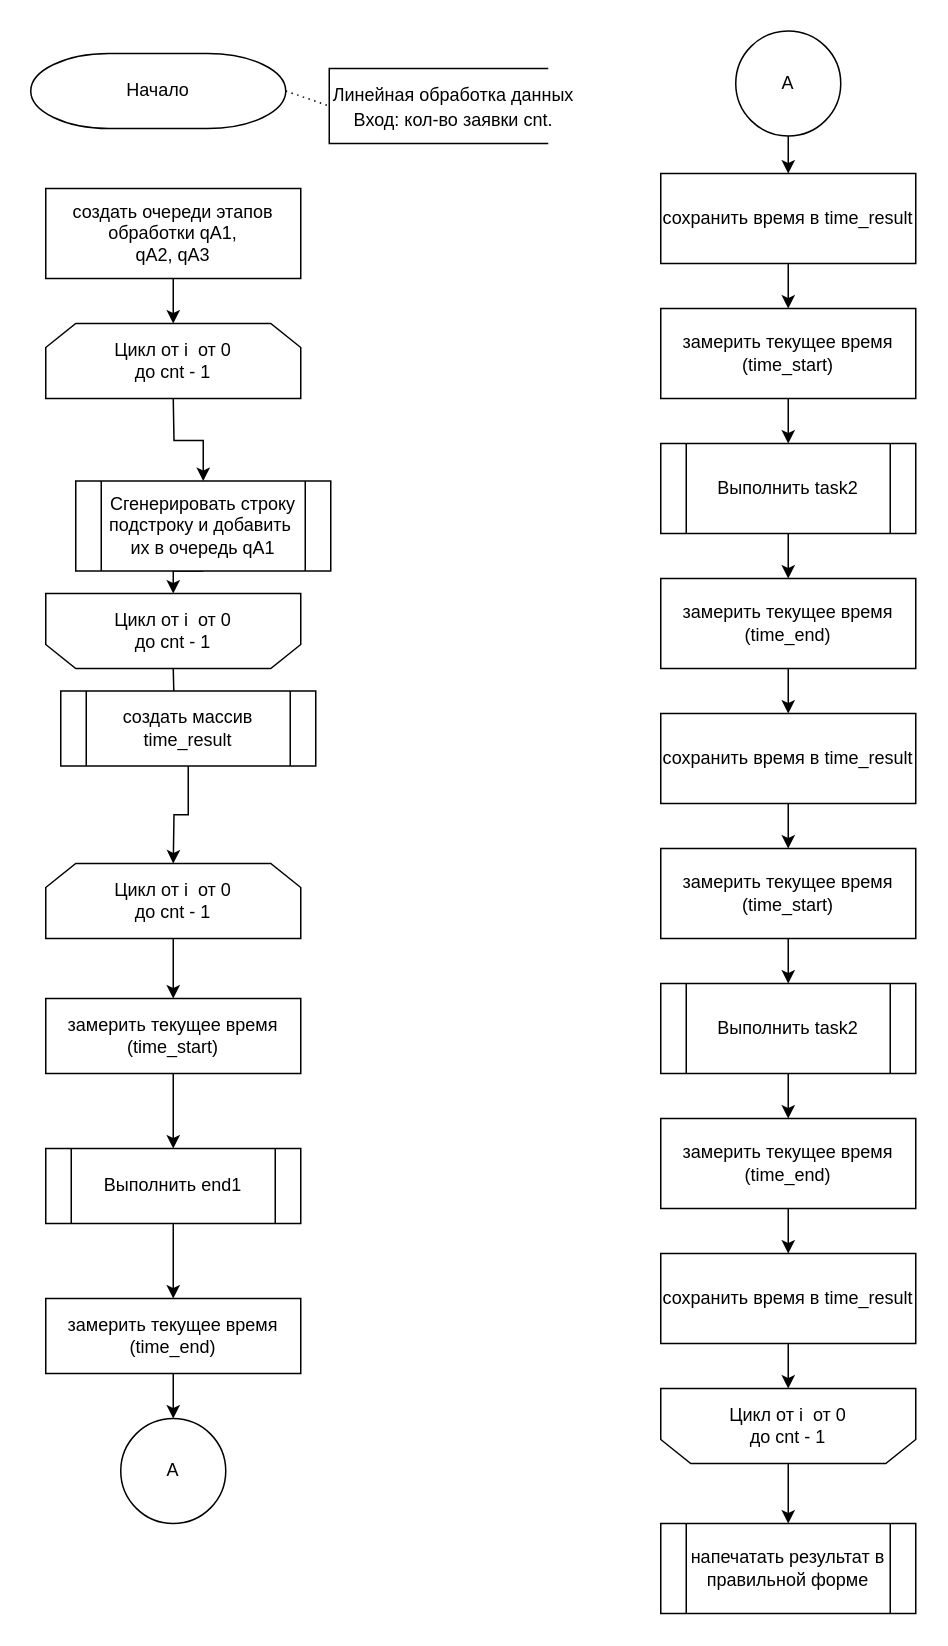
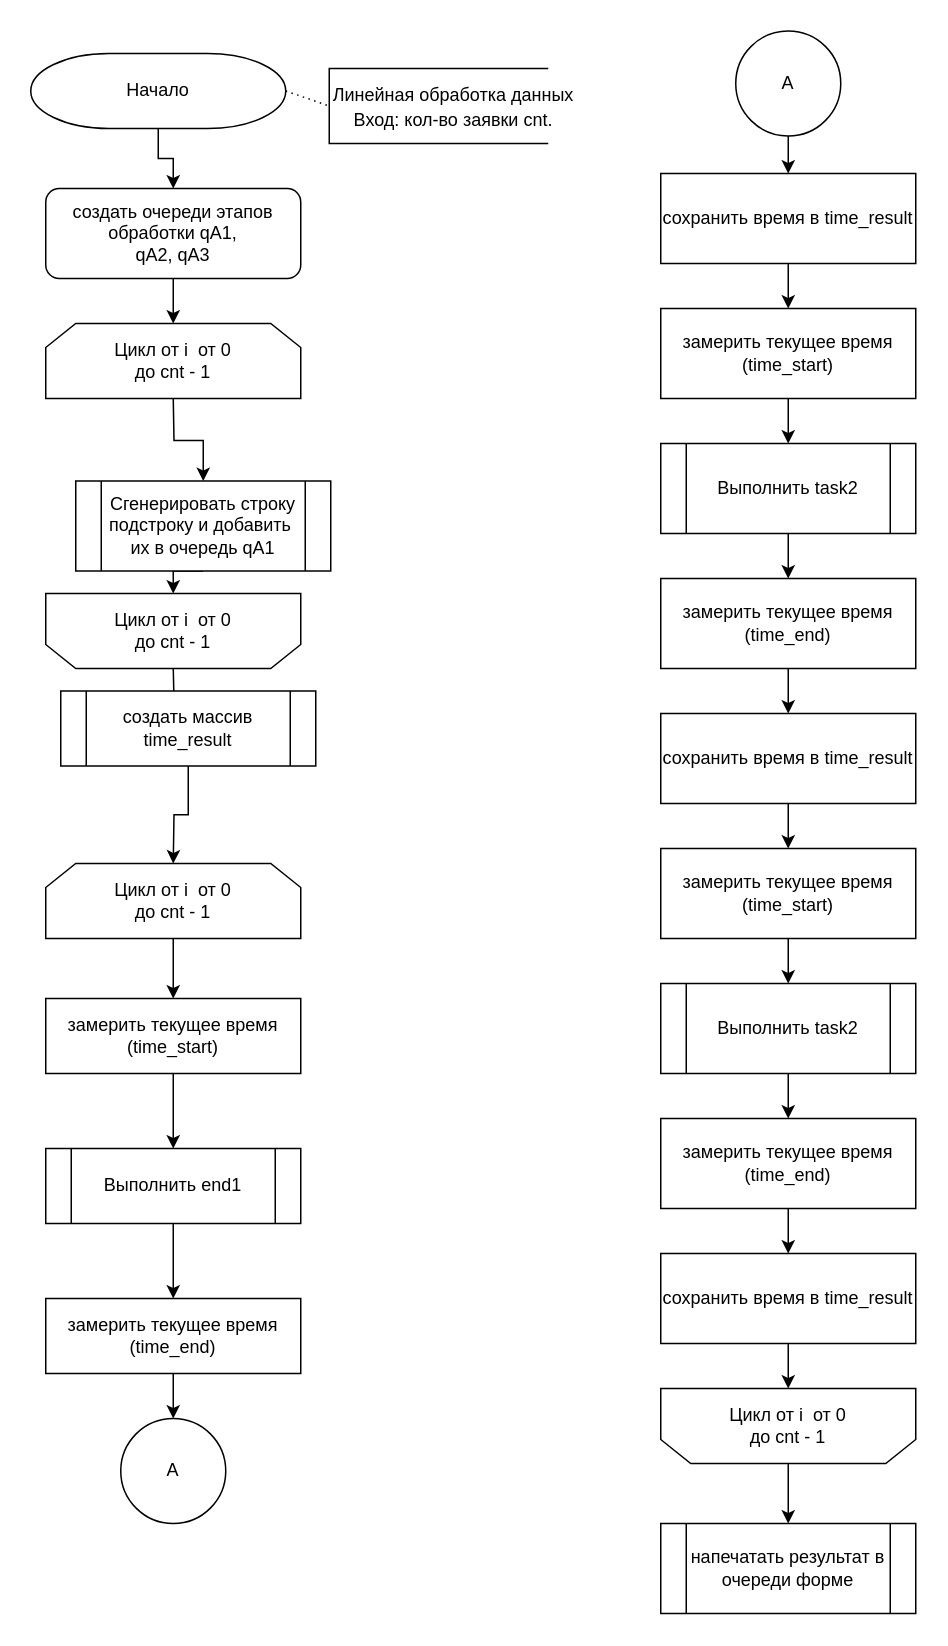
edge "Начало" -> "создать очереди этапов обработки qA1, qA2, qA3": added
node "создать очереди этапов обработки qA1, qA2, qA3": shape rectangle -> rounded rectangle
node "напечатать результат в правильной форме": label "напечатать результат в правильной форме" -> "напечатать результат в очереди форме"
